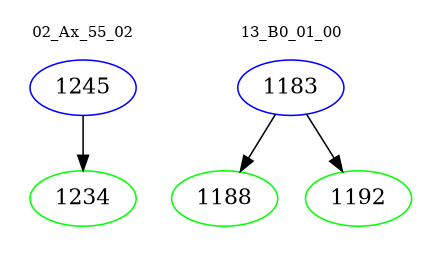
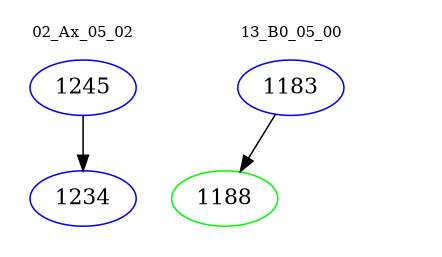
cluster "02_Ax_55_02": label "02_Ax_55_02" -> "02_Ax_05_02"
cluster "13_B0_01_00": label "13_B0_01_00" -> "13_B0_05_00"
node "1234": color green -> blue
node "1192": removed
